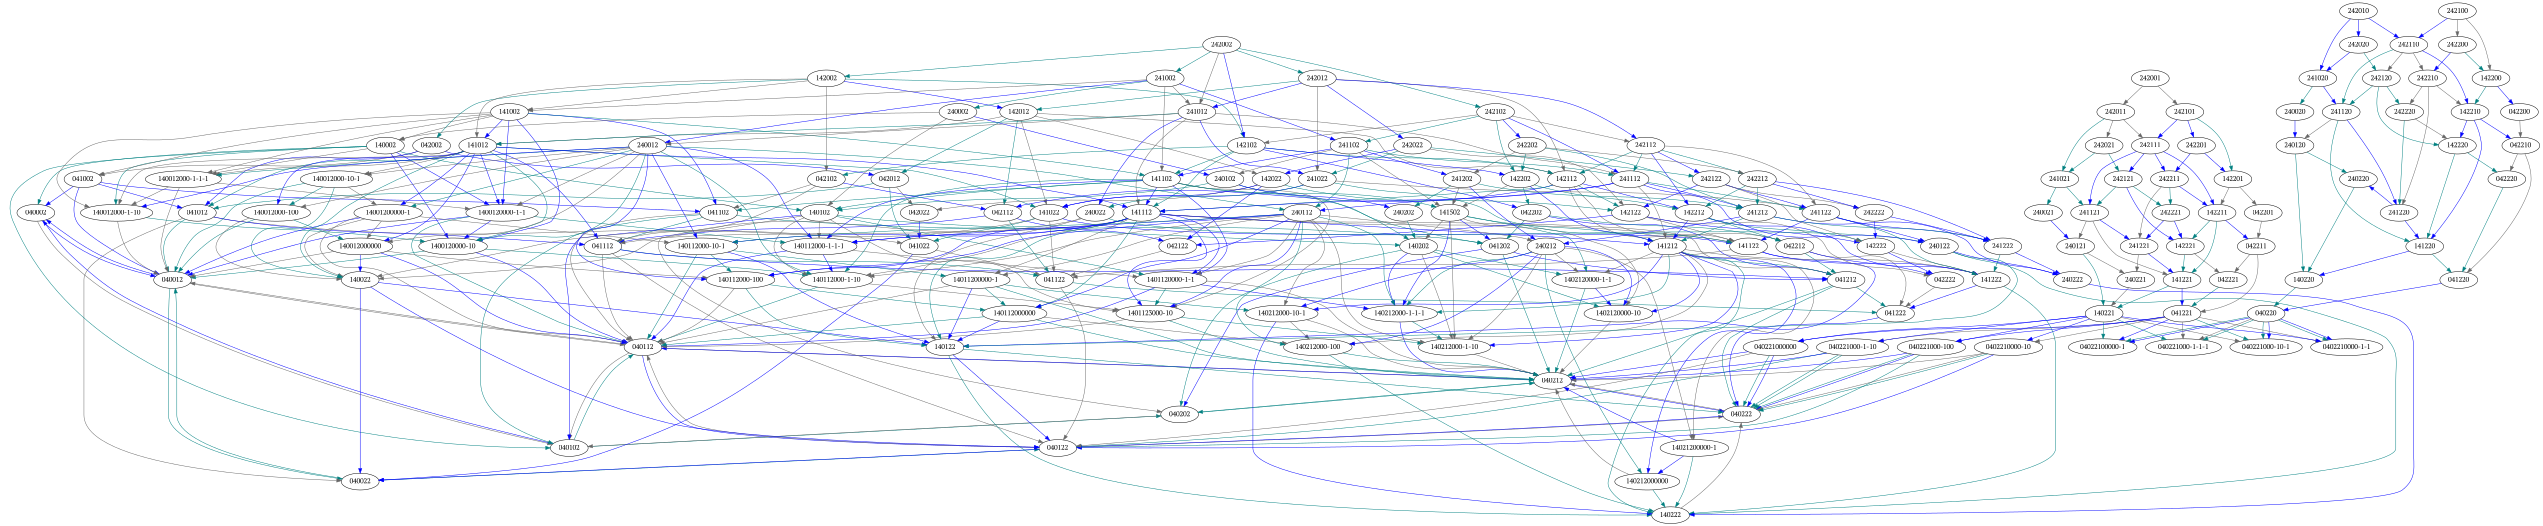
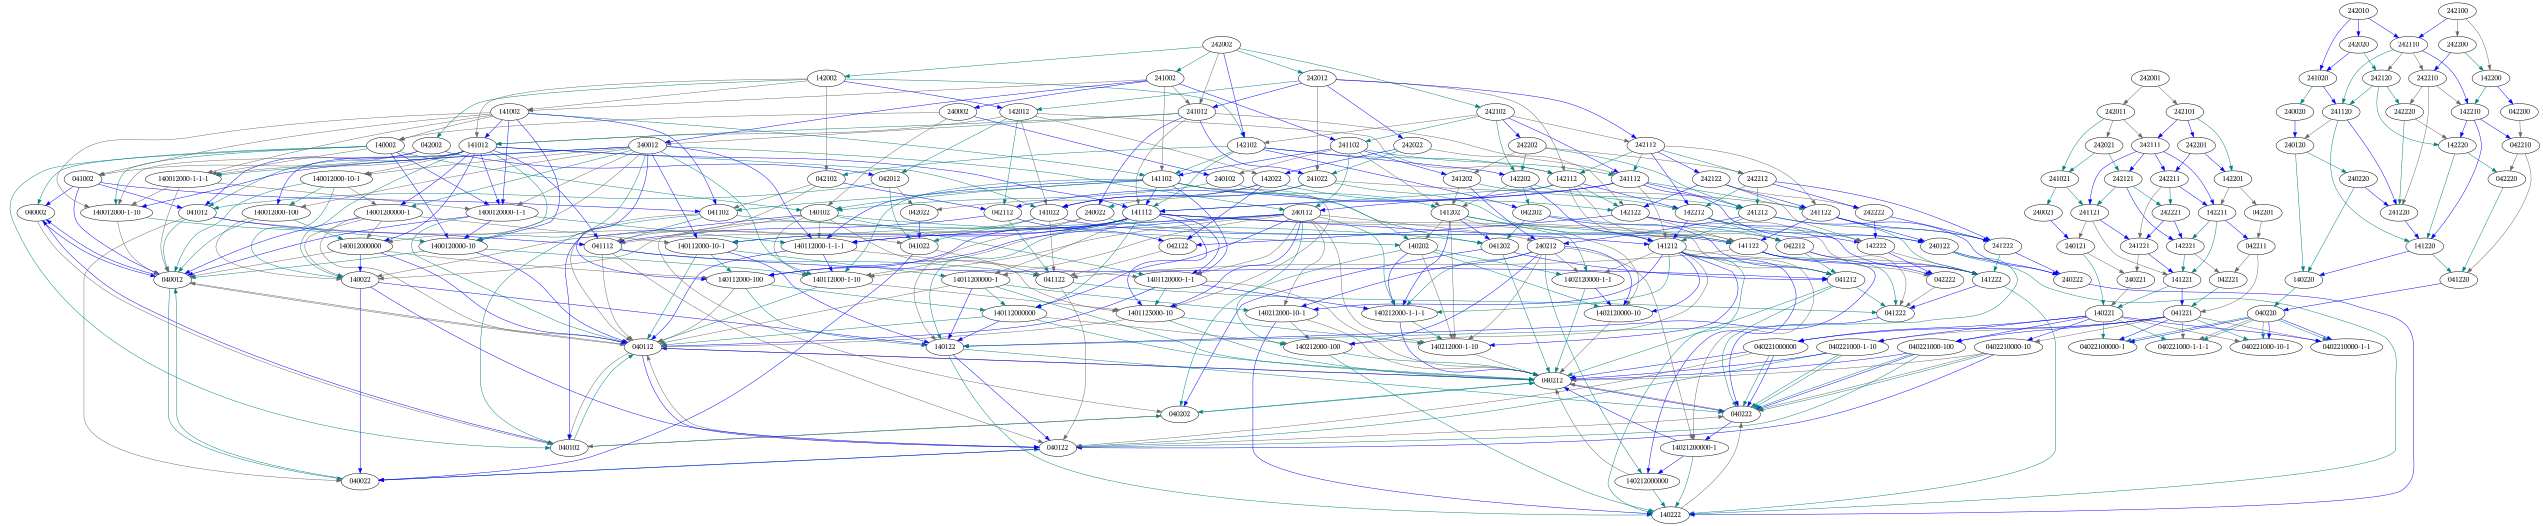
edge "241002" -> "240002": color teal -> blue
edge "242022" -> "242122": removed
edge "241220" -> "240220": reversed
node "240202": removed
node "141502": label "141502" -> "141202"
edge "141122" -> "041222": added
edge "040222" -> "040122": now "040222" -> "14021200000-1"
